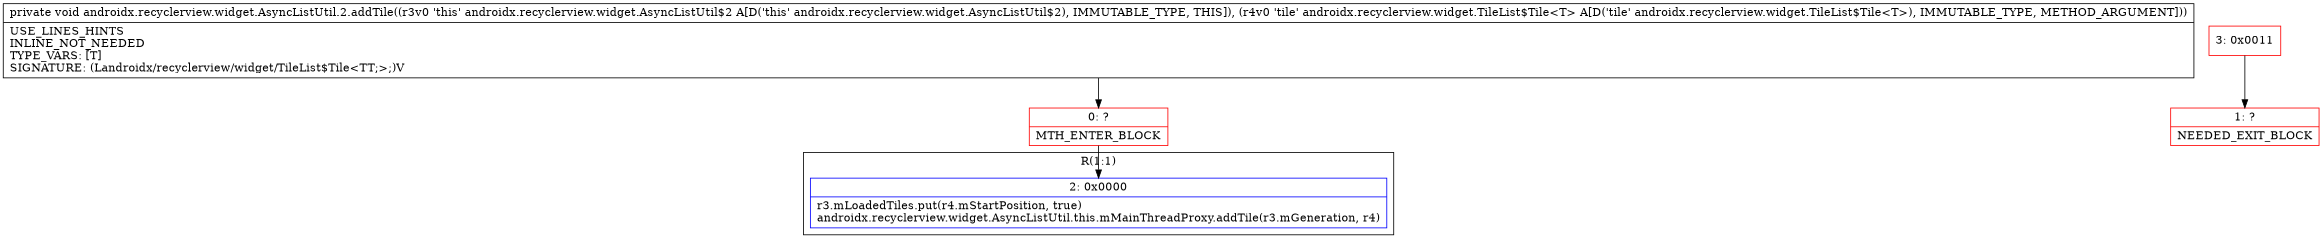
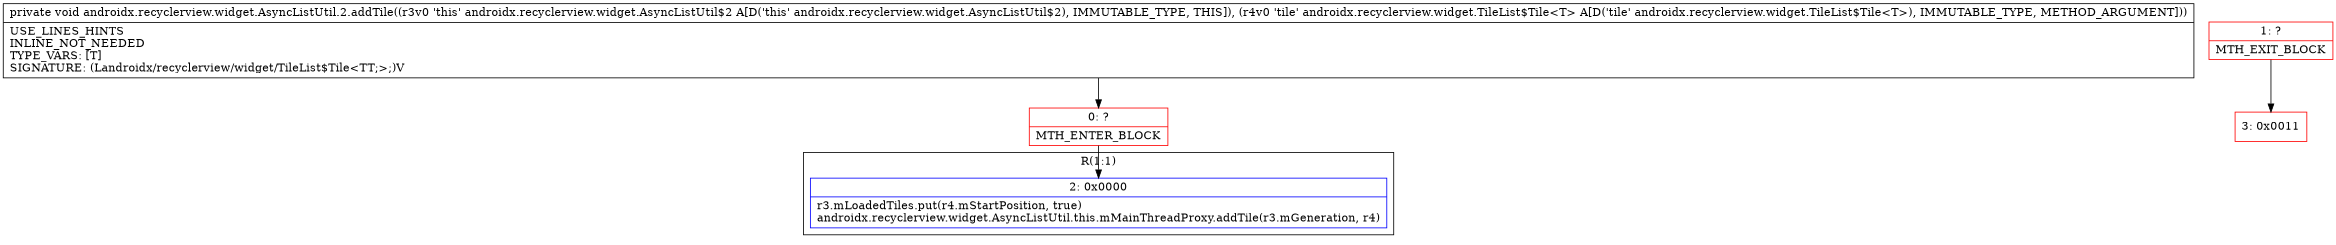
edge "3: 0x0011" -> "1: ?": reversed
node "1: ?": text "NEEDED_EXIT_BLOCK" -> "MTH_EXIT_BLOCK"
